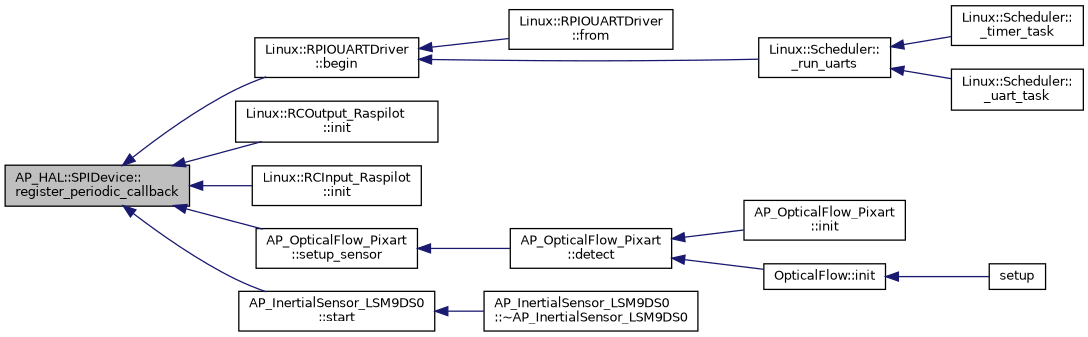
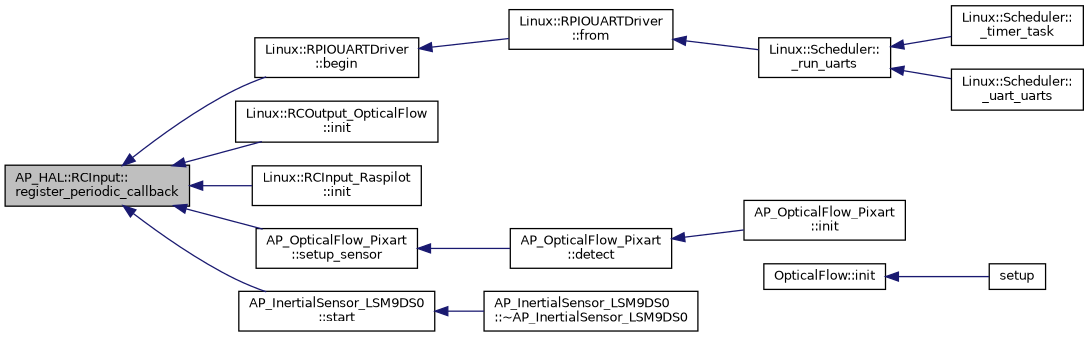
edge "Linux::Scheduler:: _run_uarts" -> "Linux::RPIOUARTDriver ::begin": now "Linux::Scheduler:: _run_uarts" -> "Linux::RPIOUARTDriver ::from"
node "Linux::Scheduler:: _uart_task": label "Linux::Scheduler:: _uart_task" -> "Linux::Scheduler:: _uart_uarts"
node "Linux::RCOutput_Raspilot ::init": label "Linux::RCOutput_Raspilot ::init" -> "Linux::RCOutput_OpticalFlow ::init"
node "AP_HAL::SPIDevice:: register_periodic_callback": label "AP_HAL::SPIDevice:: register_periodic_callback" -> "AP_HAL::RCInput:: register_periodic_callback"
edge "OpticalFlow::init" -> "AP_OpticalFlow_Pixart ::detect": removed
